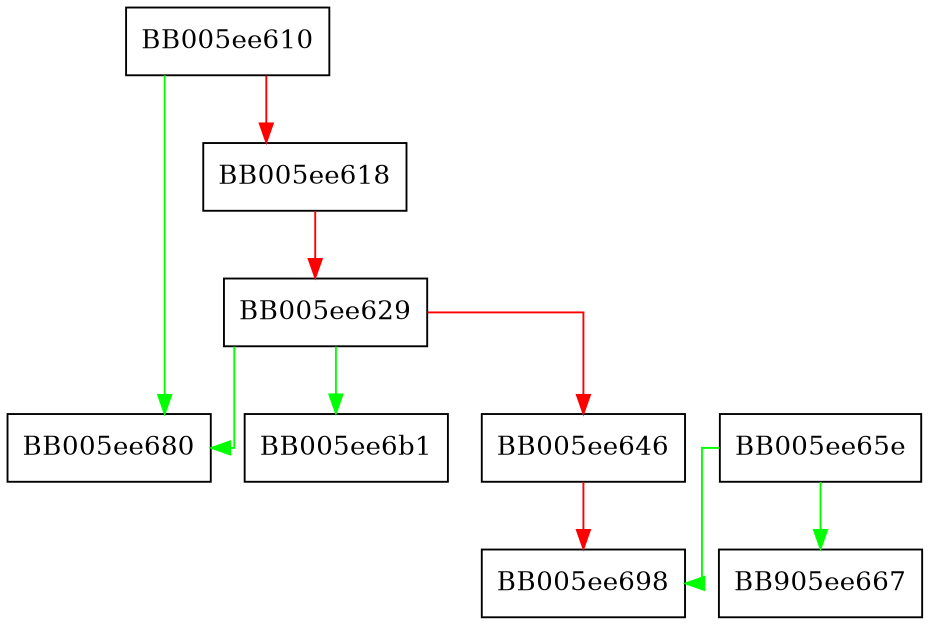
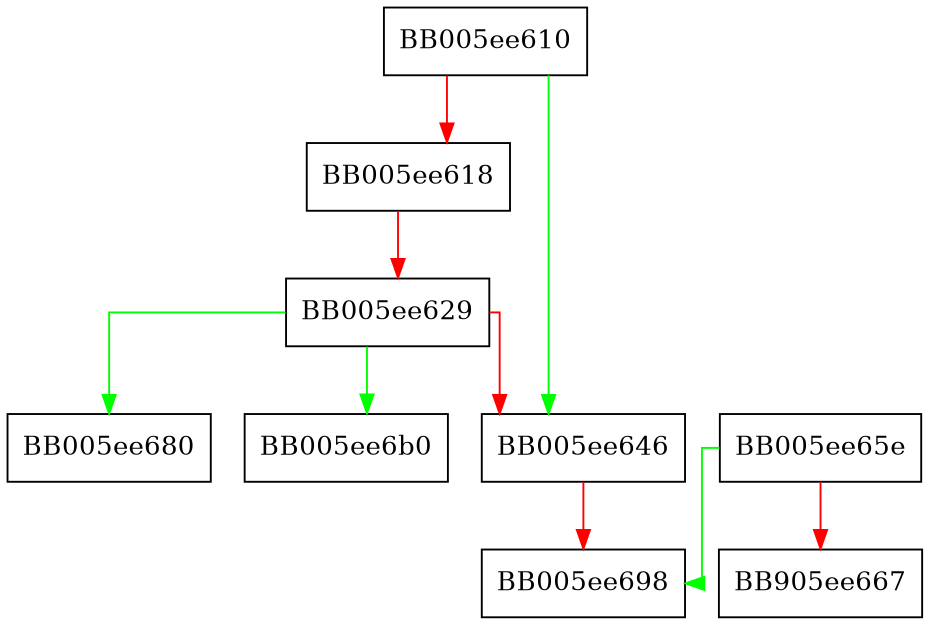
edge "BB005ee610" -> "BB005ee680": now "BB005ee610" -> "BB005ee646"
node "BB005ee6b1": label "BB005ee6b1" -> "BB005ee6b0"
edge "BB005ee65e" -> "BB905ee667": color green -> red
